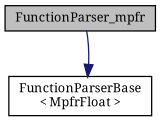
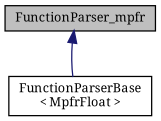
edge "FunctionParser_mpfr" -> "FunctionParserBase < MpfrFloat >": reversed
